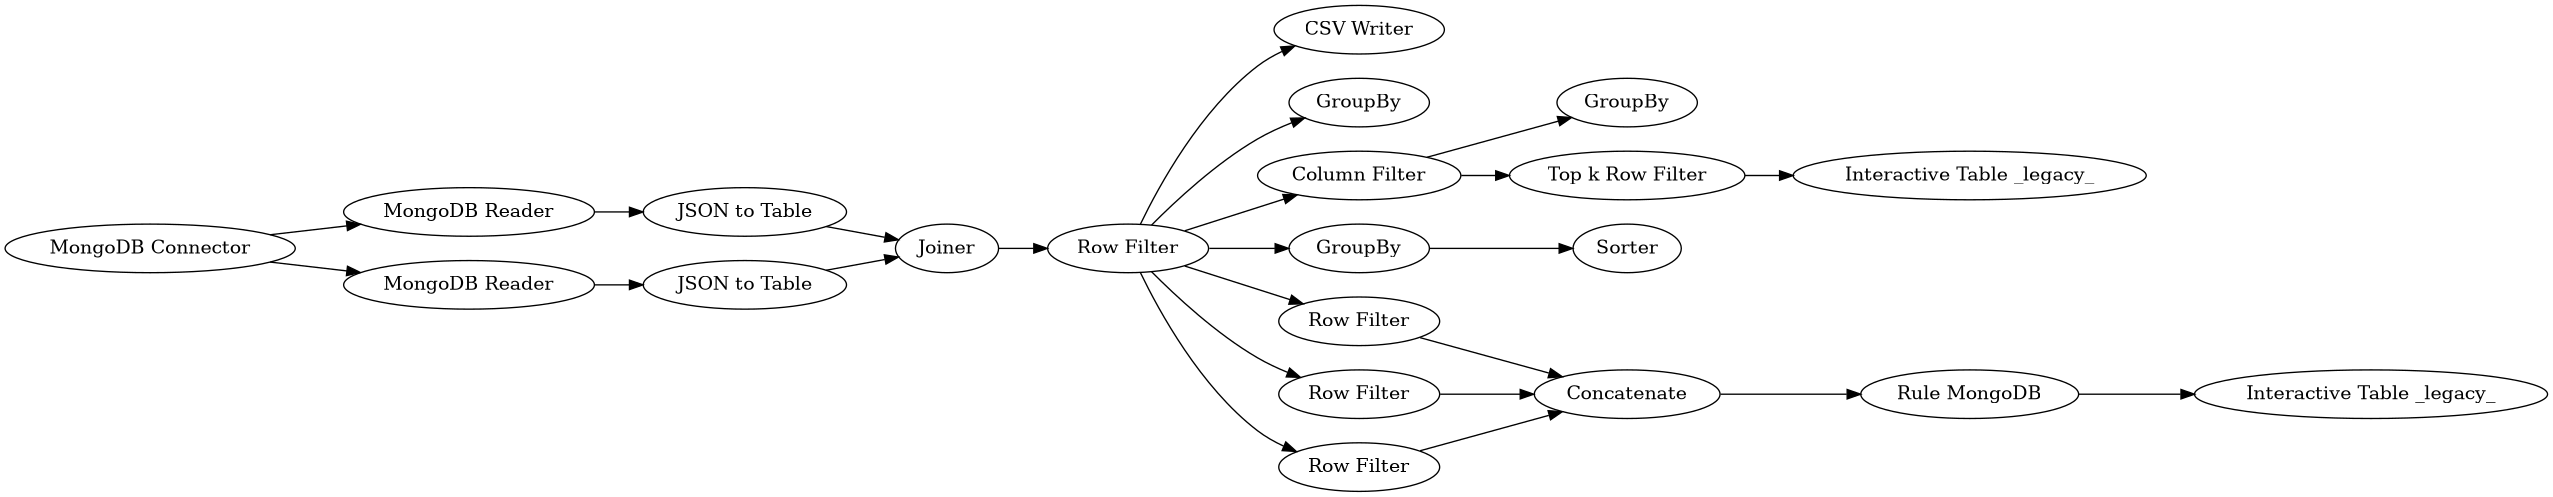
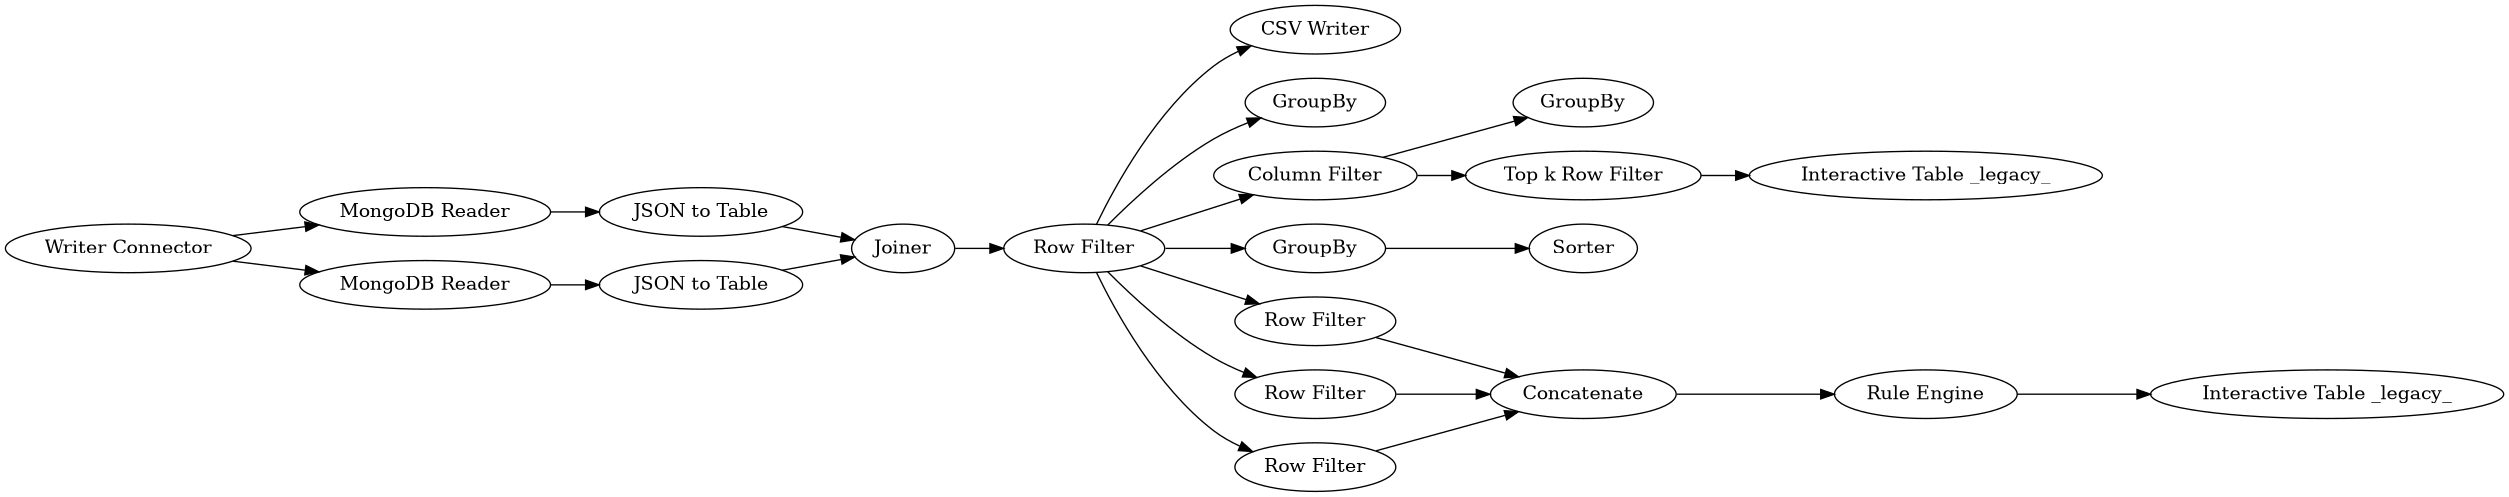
node "MongoDB Connector": label "MongoDB Connector" -> "Writer Connector"
node "Rule MongoDB": label "Rule MongoDB" -> "Rule Engine"
